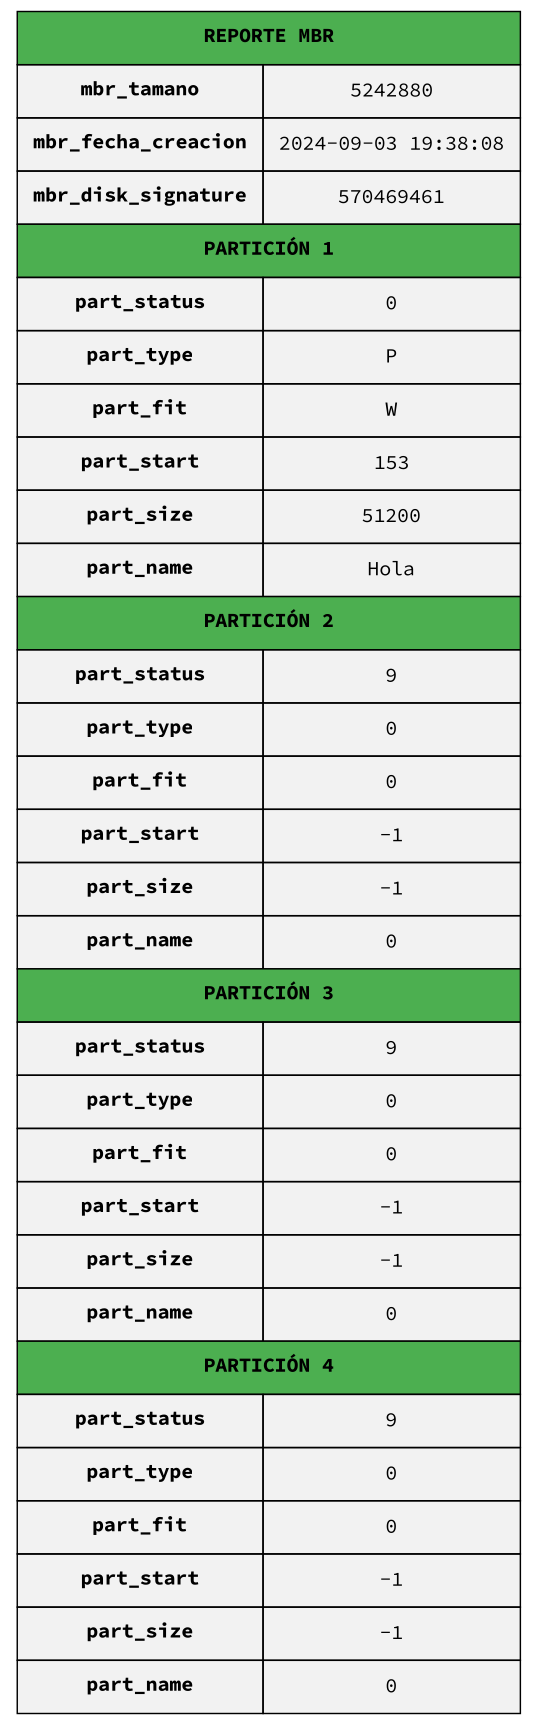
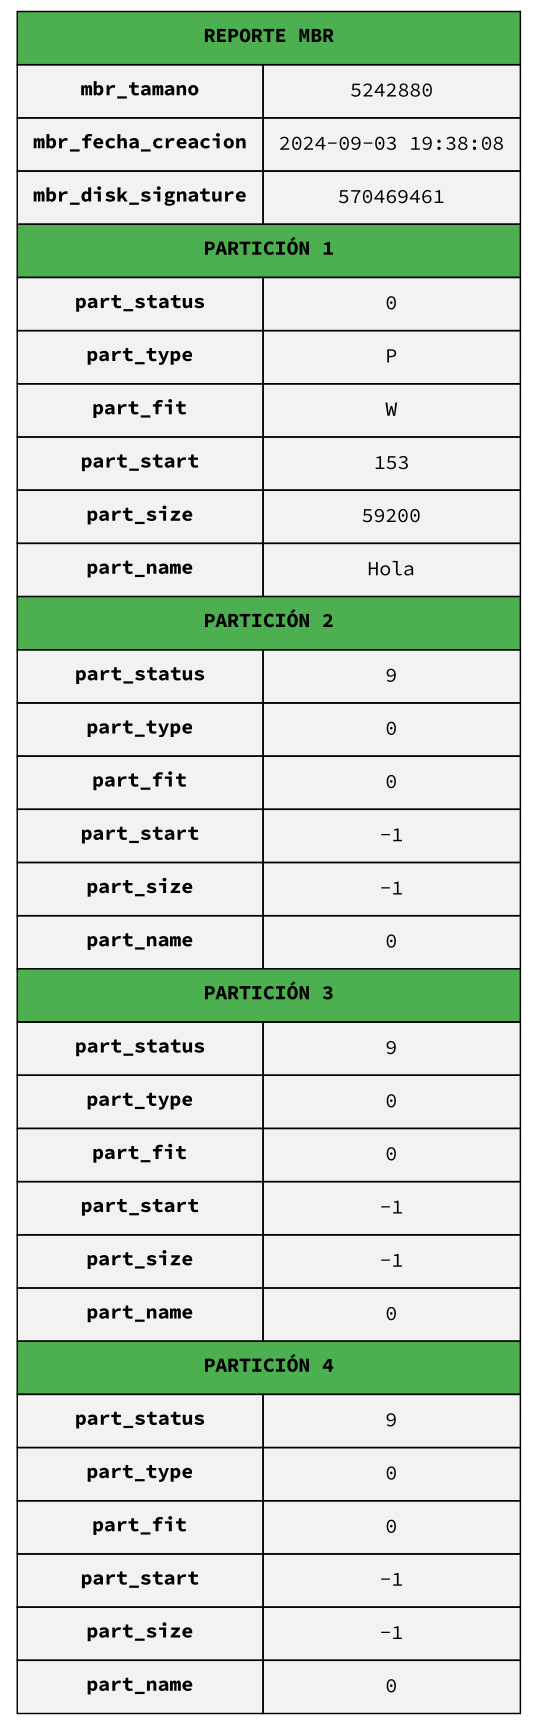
node "REPORTE MBR": text "51200" -> "59200"
